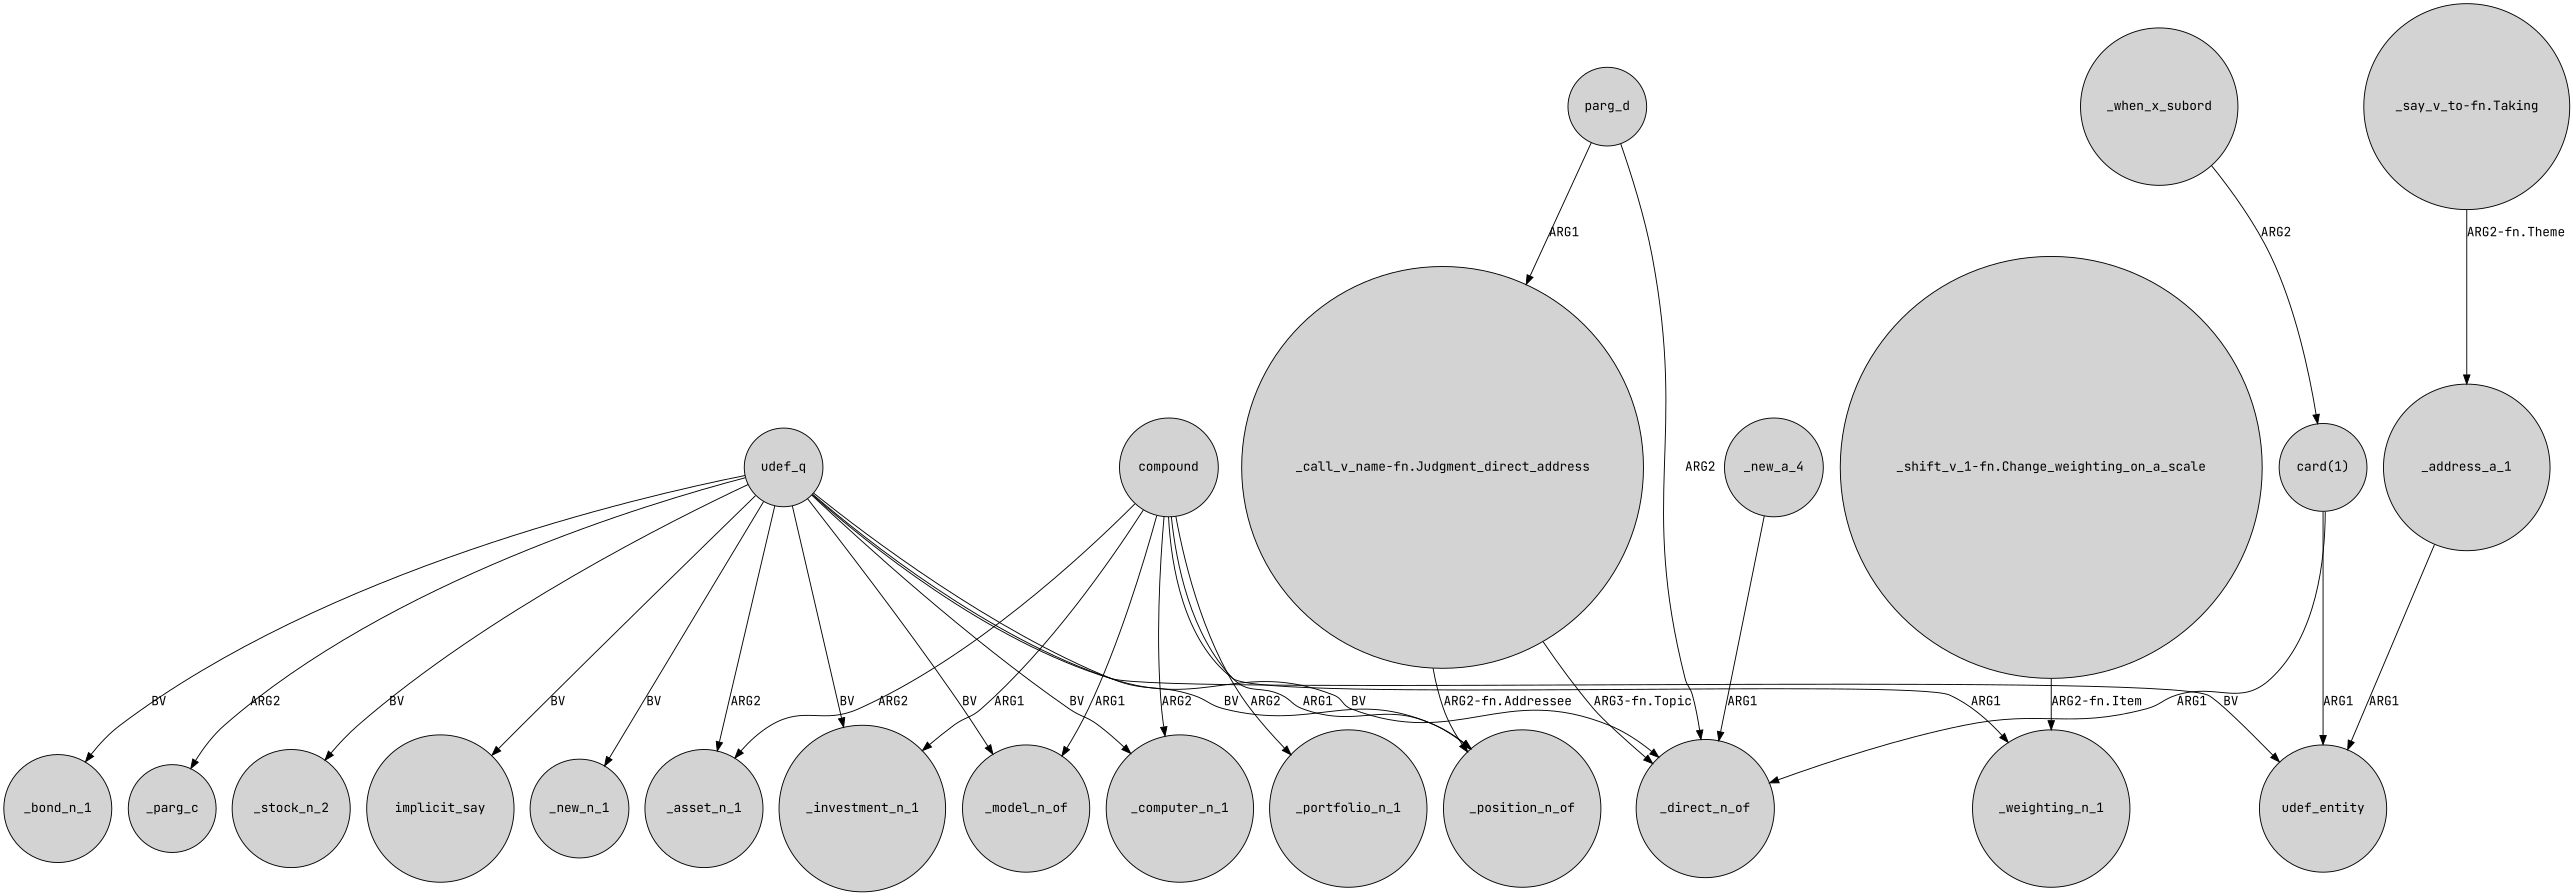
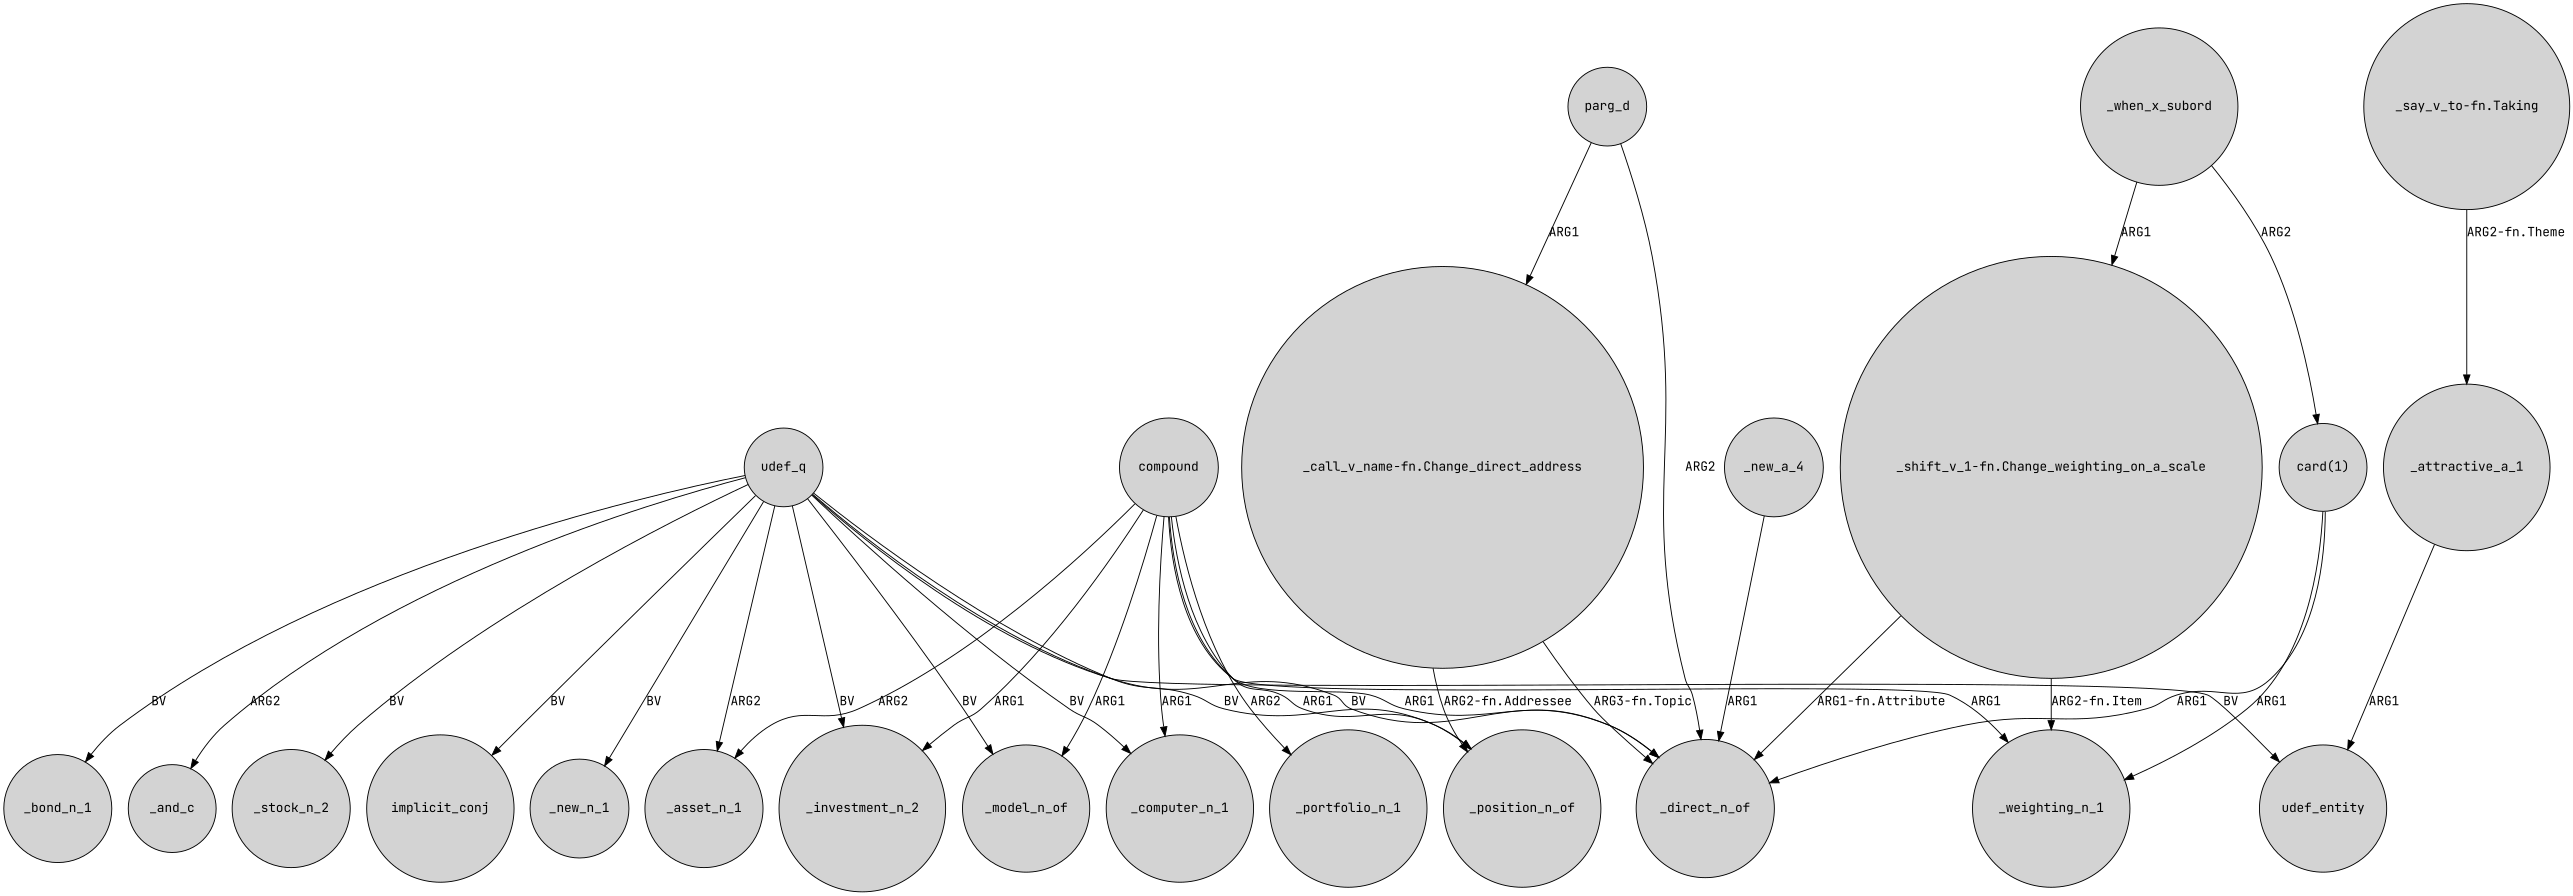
edge "_when_x_subord" -> "_shift_v_1-fn.Change_weighting_on_a_scale": added, label "ARG1"
node "_call_v_name-fn.Judgment_direct_address": label "_call_v_name-fn.Judgment_direct_address" -> "_call_v_name-fn.Change_direct_address"
node "_address_a_1": label "_address_a_1" -> "_attractive_a_1"
edge "card(1)" -> "udef_entity": now "card(1)" -> "_weighting_n_1"
edge "_shift_v_1-fn.Change_weighting_on_a_scale" -> "_direct_n_of": added, label "ARG1-fn.Attribute"
edge "compound" -> "_direct_n_of": added, label "ARG1"
edge "compound" -> "_computer_n_1": label "ARG2" -> "ARG1"
node "_parg_c": label "_parg_c" -> "_and_c"
node "implicit_say": label "implicit_say" -> "implicit_conj"
node "_investment_n_1": label "_investment_n_1" -> "_investment_n_2"
